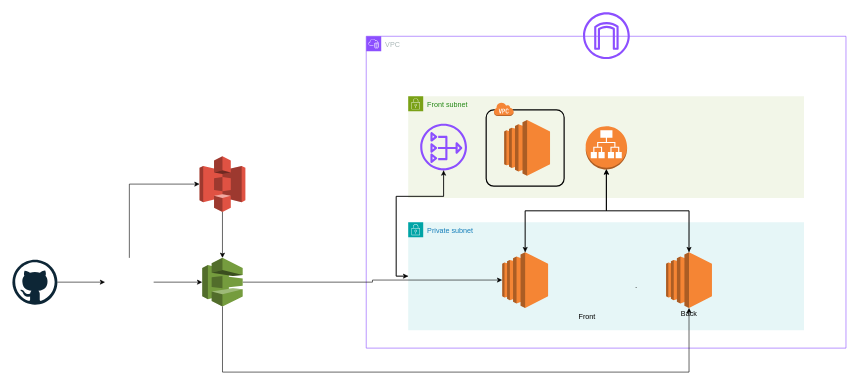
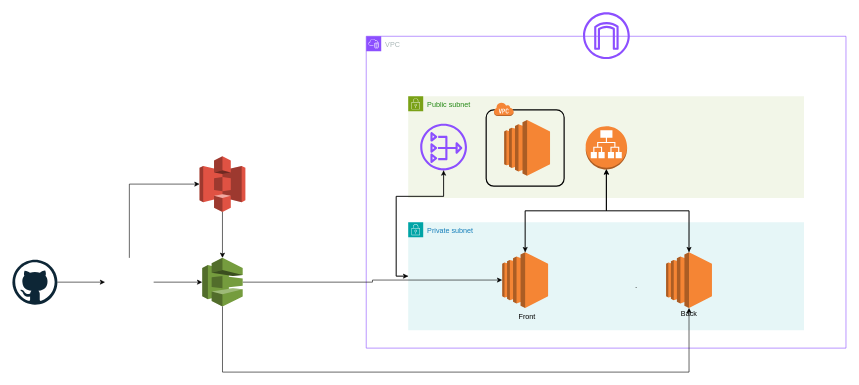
node "Front subnet": label "Front subnet" -> "Public subnet"
node "Front": moved (587, 317) -> (527, 317)
